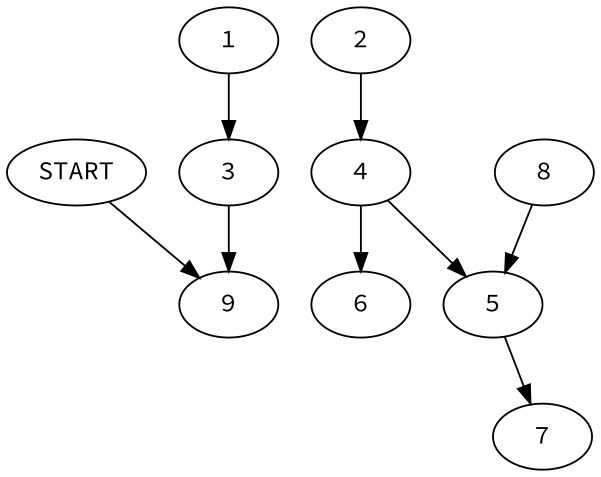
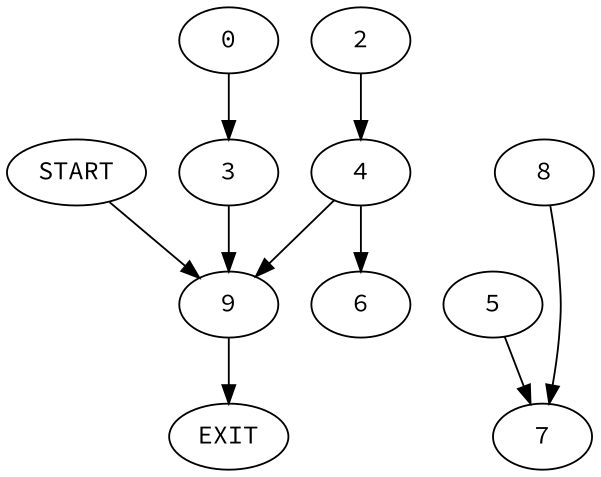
node "1": label "1" -> "0"
edge "8" -> "5": now "8" -> "7"
edge "4" -> "5": now "4" -> "9"
node "EXIT": added
